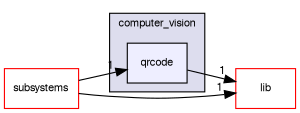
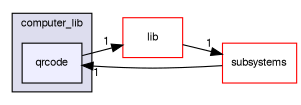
cluster "computer_vision": label "computer_vision" -> "computer_lib"
edge "subsystems" -> "lib": reversed
